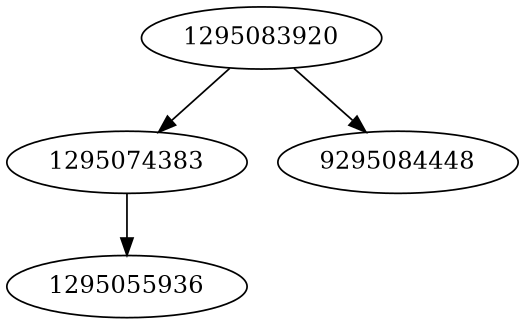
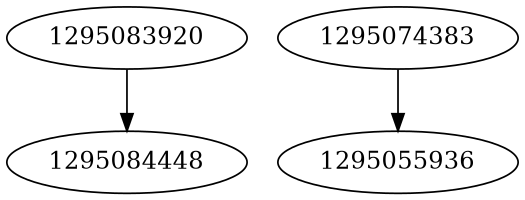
edge "1295083920" -> "1295074383": removed
node "9295084448": label "9295084448" -> "1295084448"
